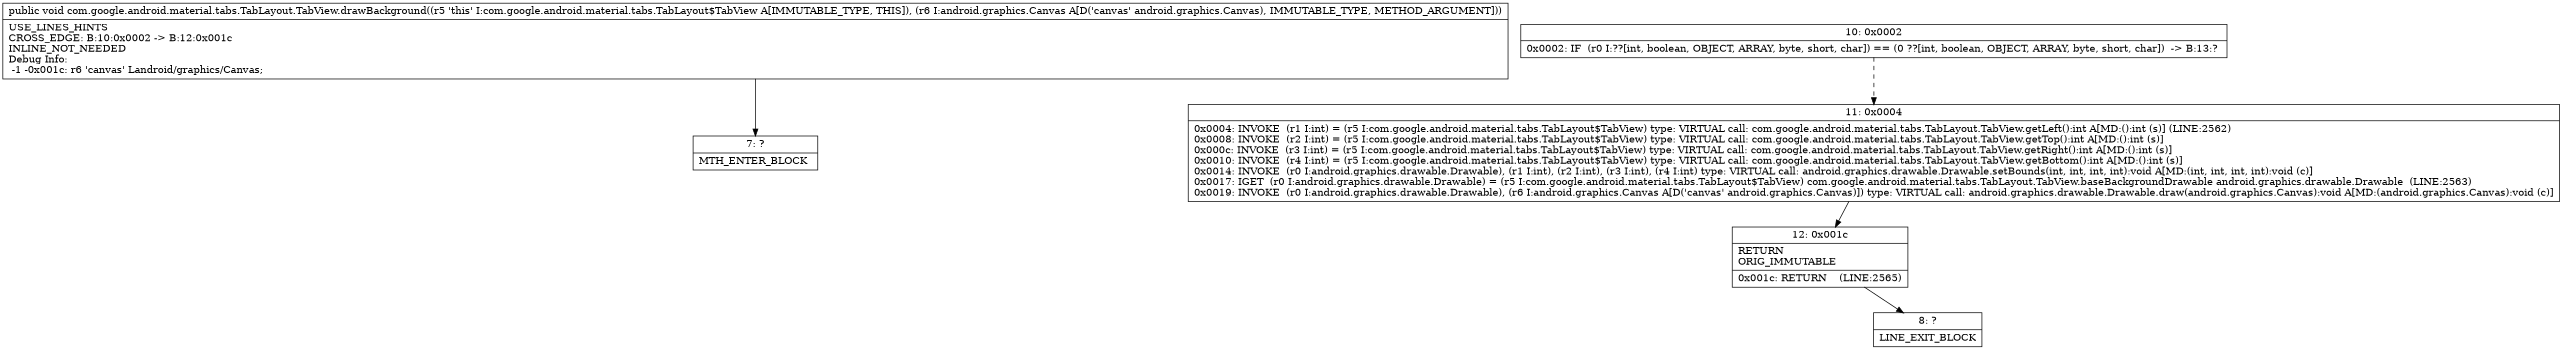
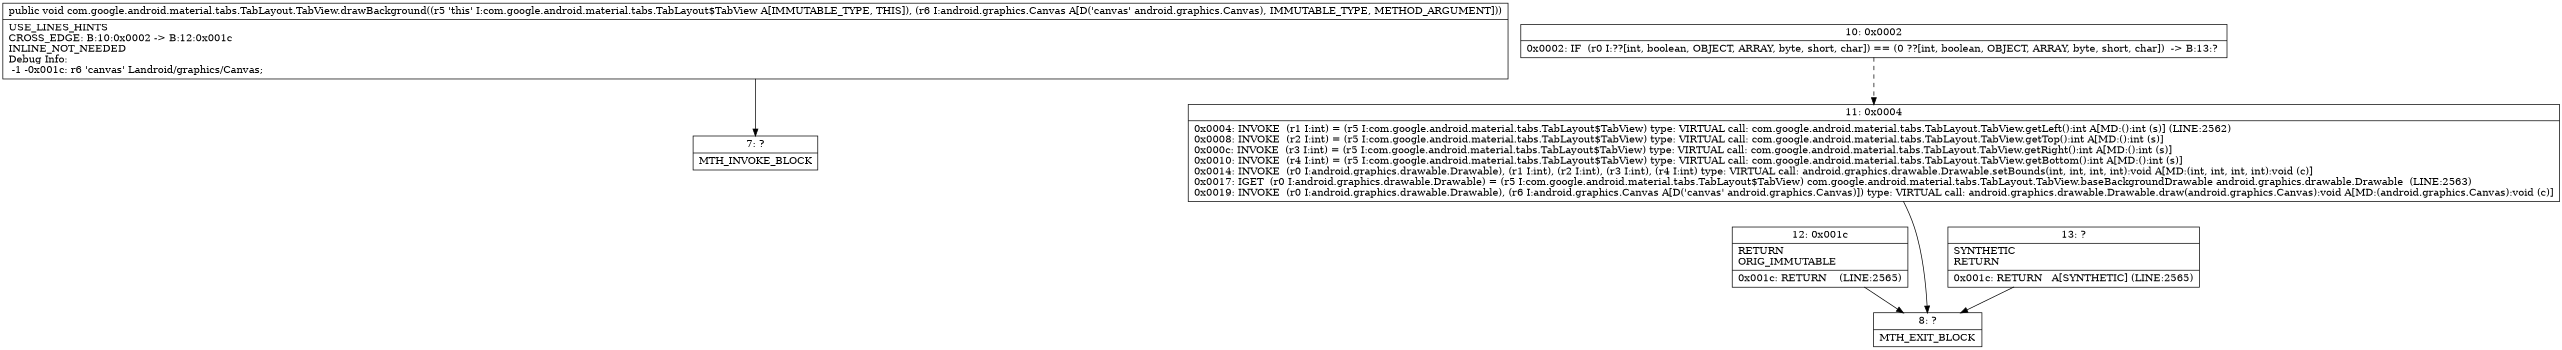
node "7: ?": text "MTH_ENTER_BLOCK" -> "MTH_INVOKE_BLOCK"
edge "11: 0x0004" -> "12: 0x001c": now "11: 0x0004" -> "8: ?"
node "13: ?": added
node "8: ?": text "LINE_EXIT_BLOCK" -> "MTH_EXIT_BLOCK"
